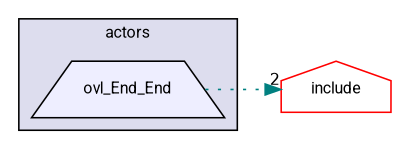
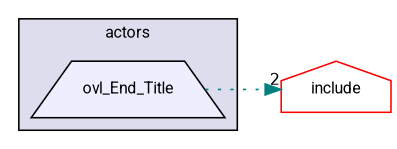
node "ovl_End_End": label "ovl_End_End" -> "ovl_End_Title"
